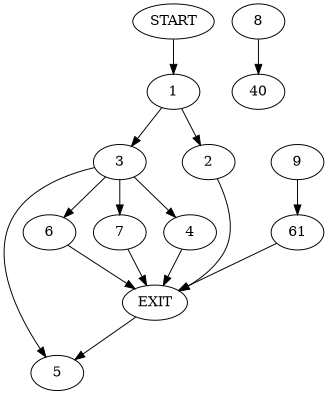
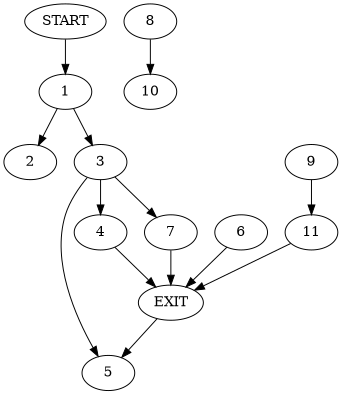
node "40": label "40" -> "10"
edge "3" -> "6": removed
node "61": label "61" -> "11"
edge "2" -> "EXIT": removed
